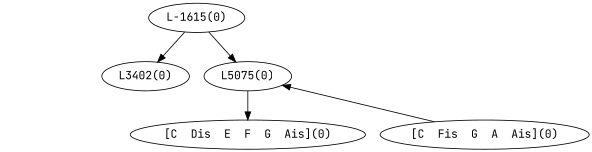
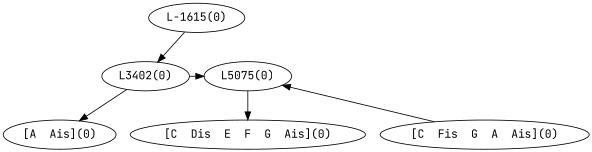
edge "L-1615(0)" -> "L5075(0)": now "L3402(0)" -> "L5075(0)"
node "[A  Ais](0)": added
